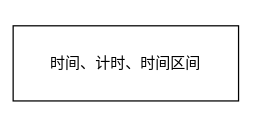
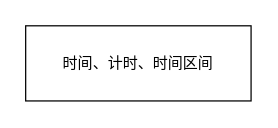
node "时间、计时、时间区间": moved (126, 63) -> (138, 63)
